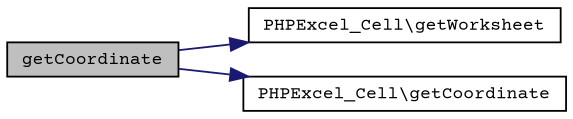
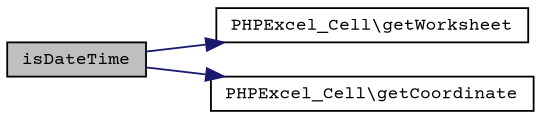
node "getCoordinate": label "getCoordinate" -> "isDateTime"
